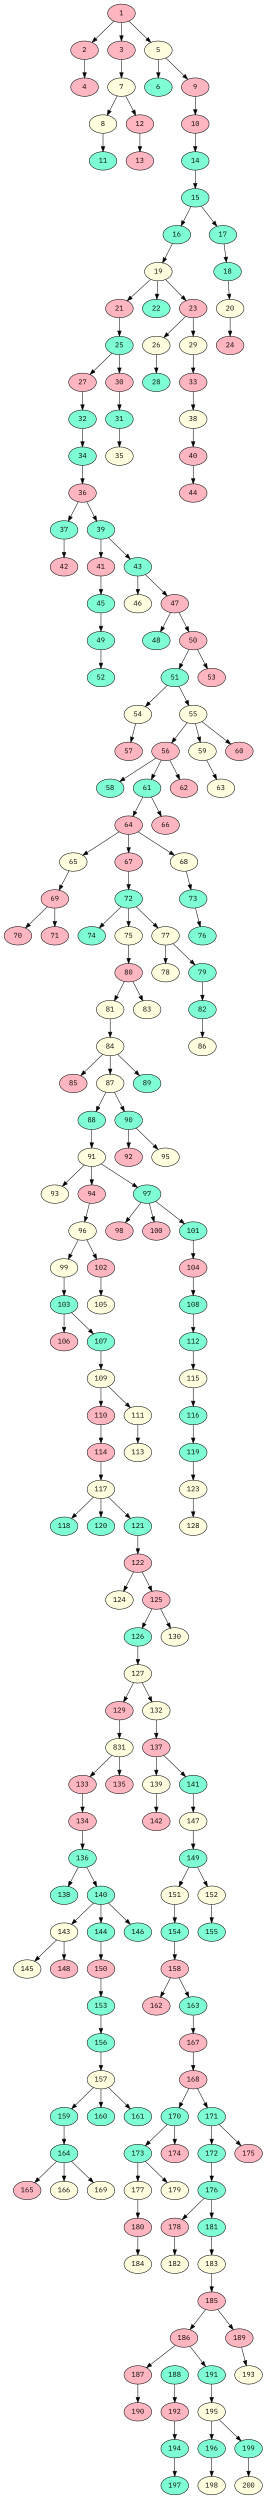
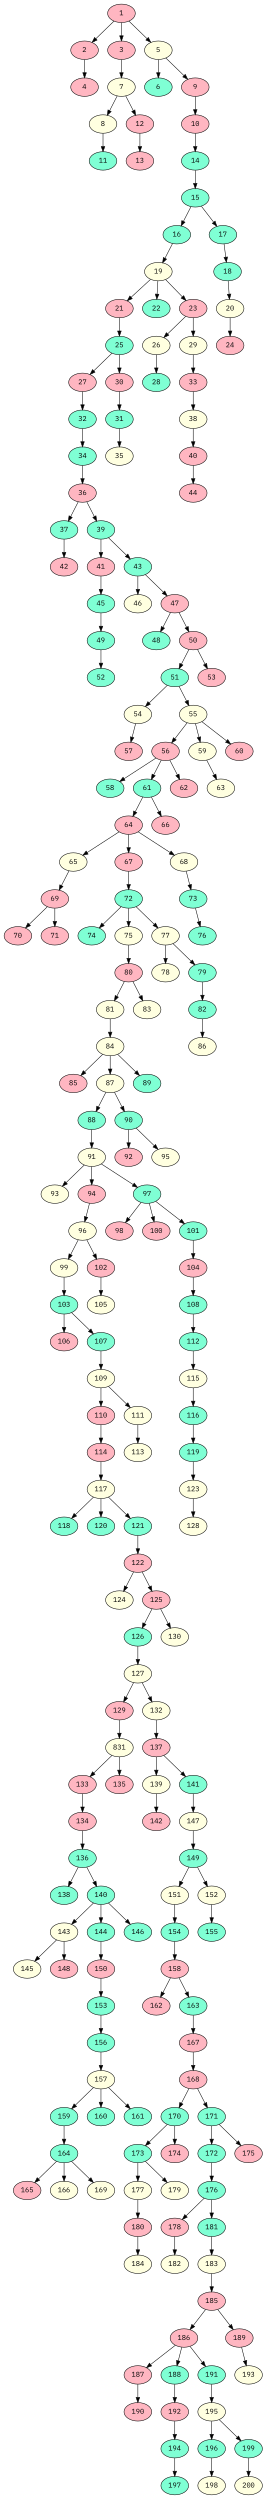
edge "186" -> "188": added
